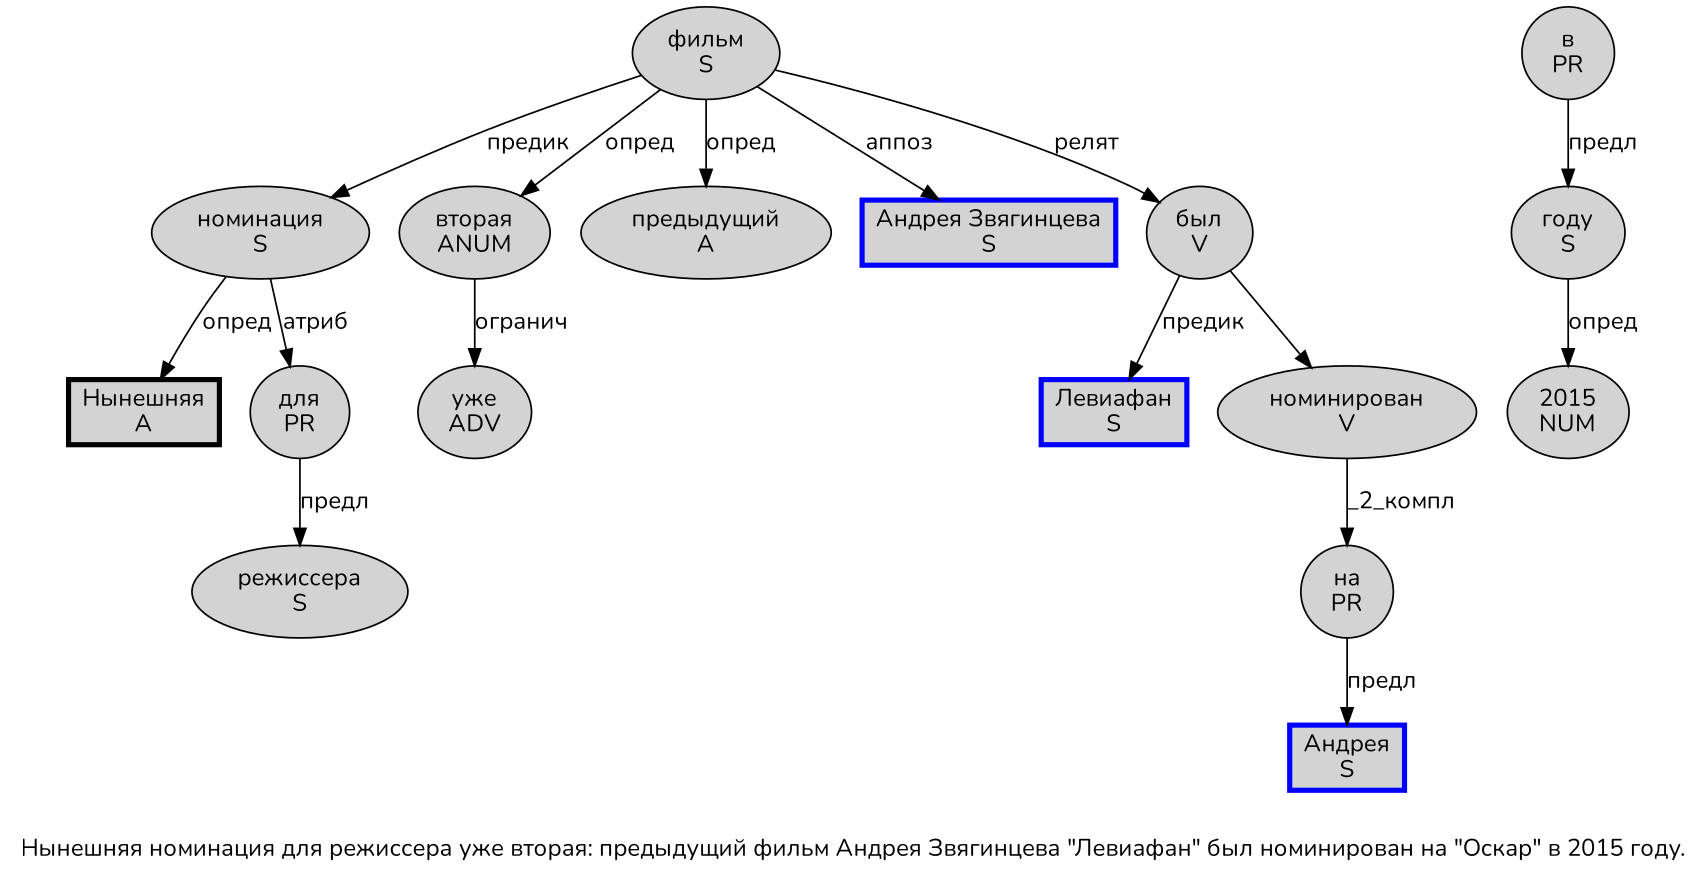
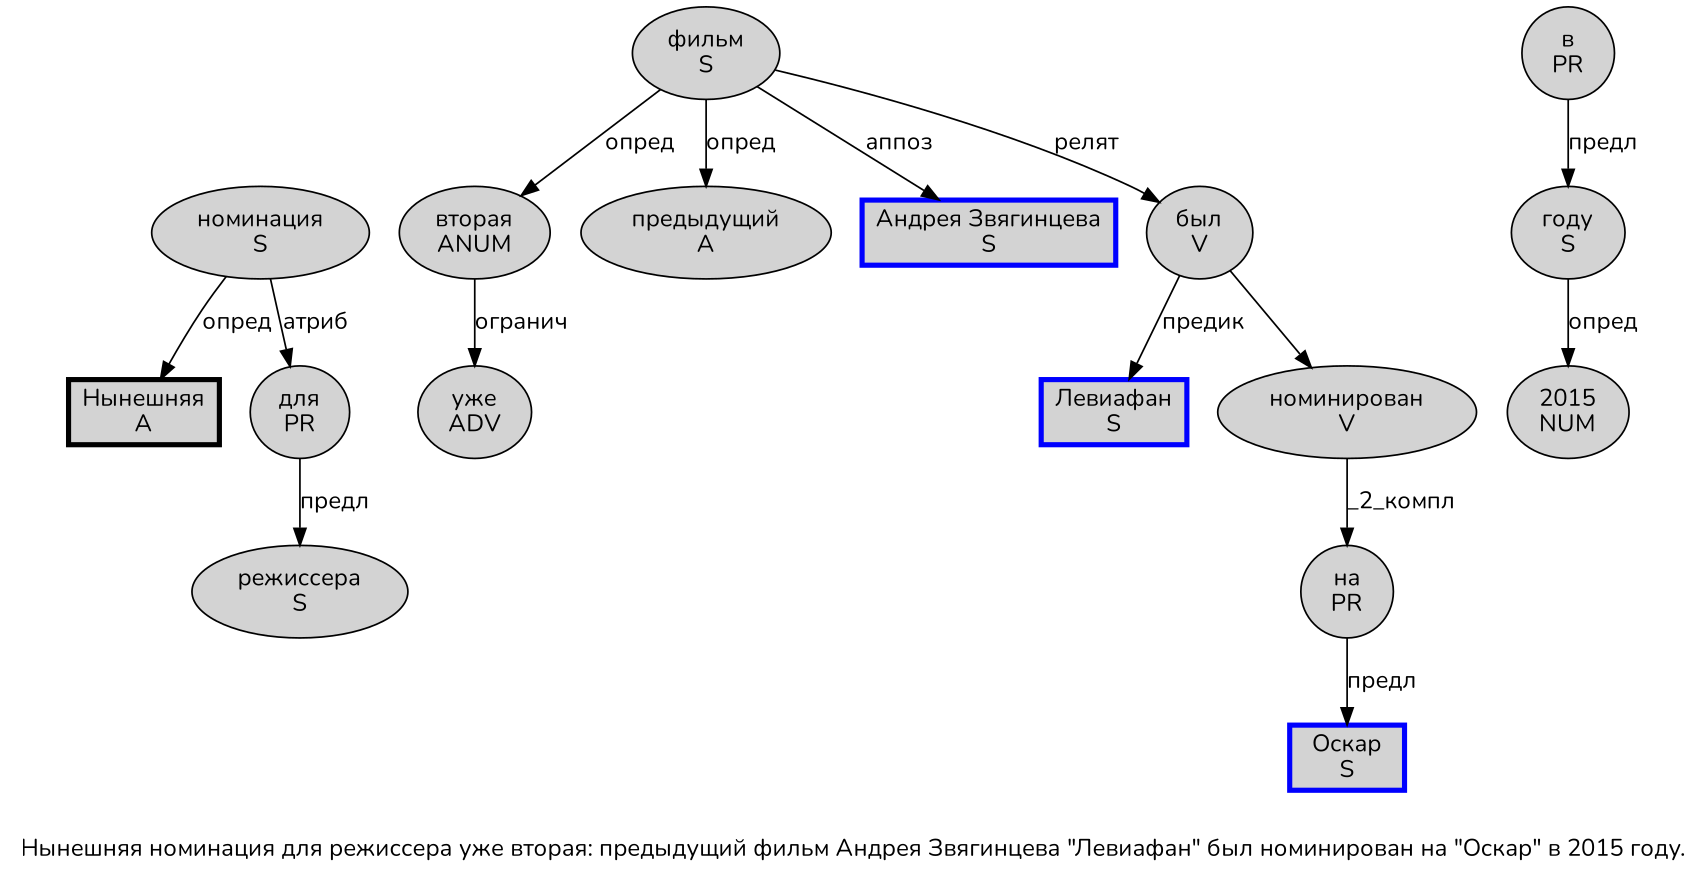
edge "фильм S" -> "номинация S": removed, label "предик"
node "Андрея S": label "Андрея S" -> "Оскар S"
